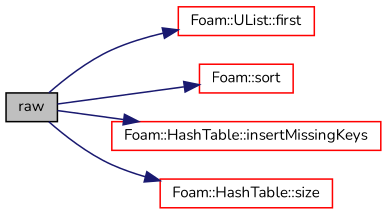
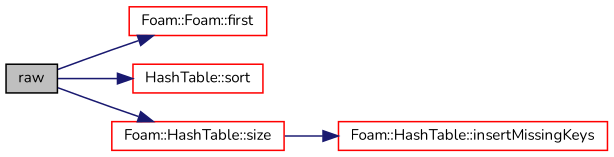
node "Foam::UList::first": label "Foam::UList::first" -> "Foam::Foam::first"
node "Foam::sort": label "Foam::sort" -> "HashTable::sort"
edge "raw" -> "Foam::HashTable::insertMissingKeys": now "Foam::HashTable::size" -> "Foam::HashTable::insertMissingKeys"
